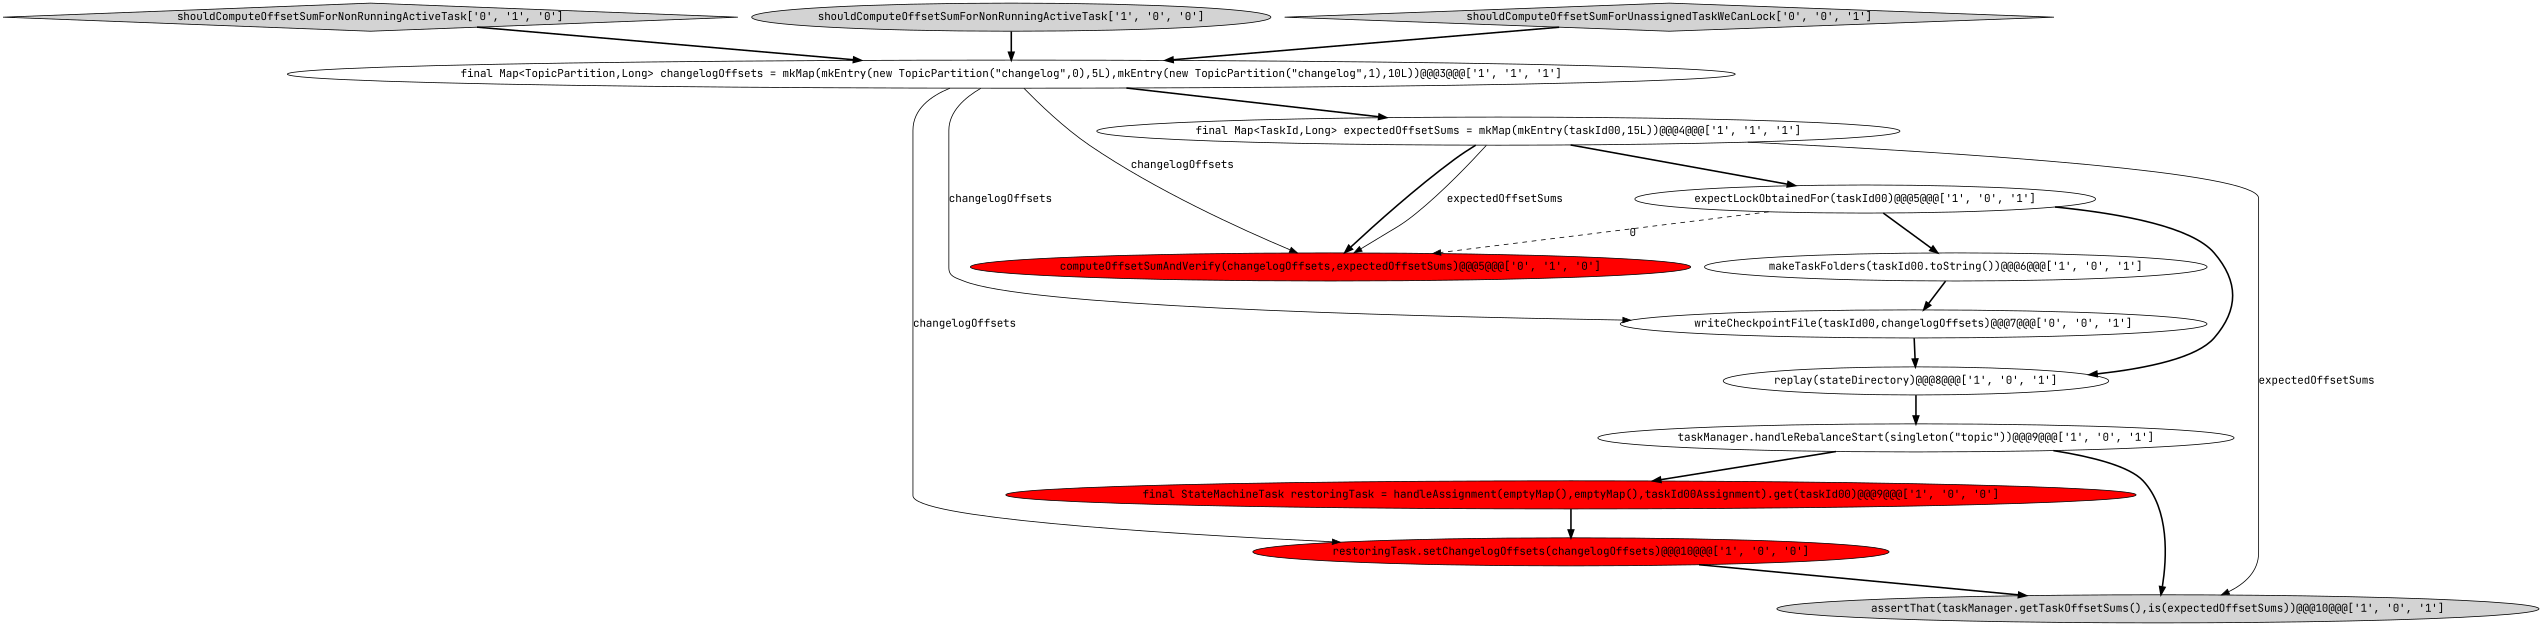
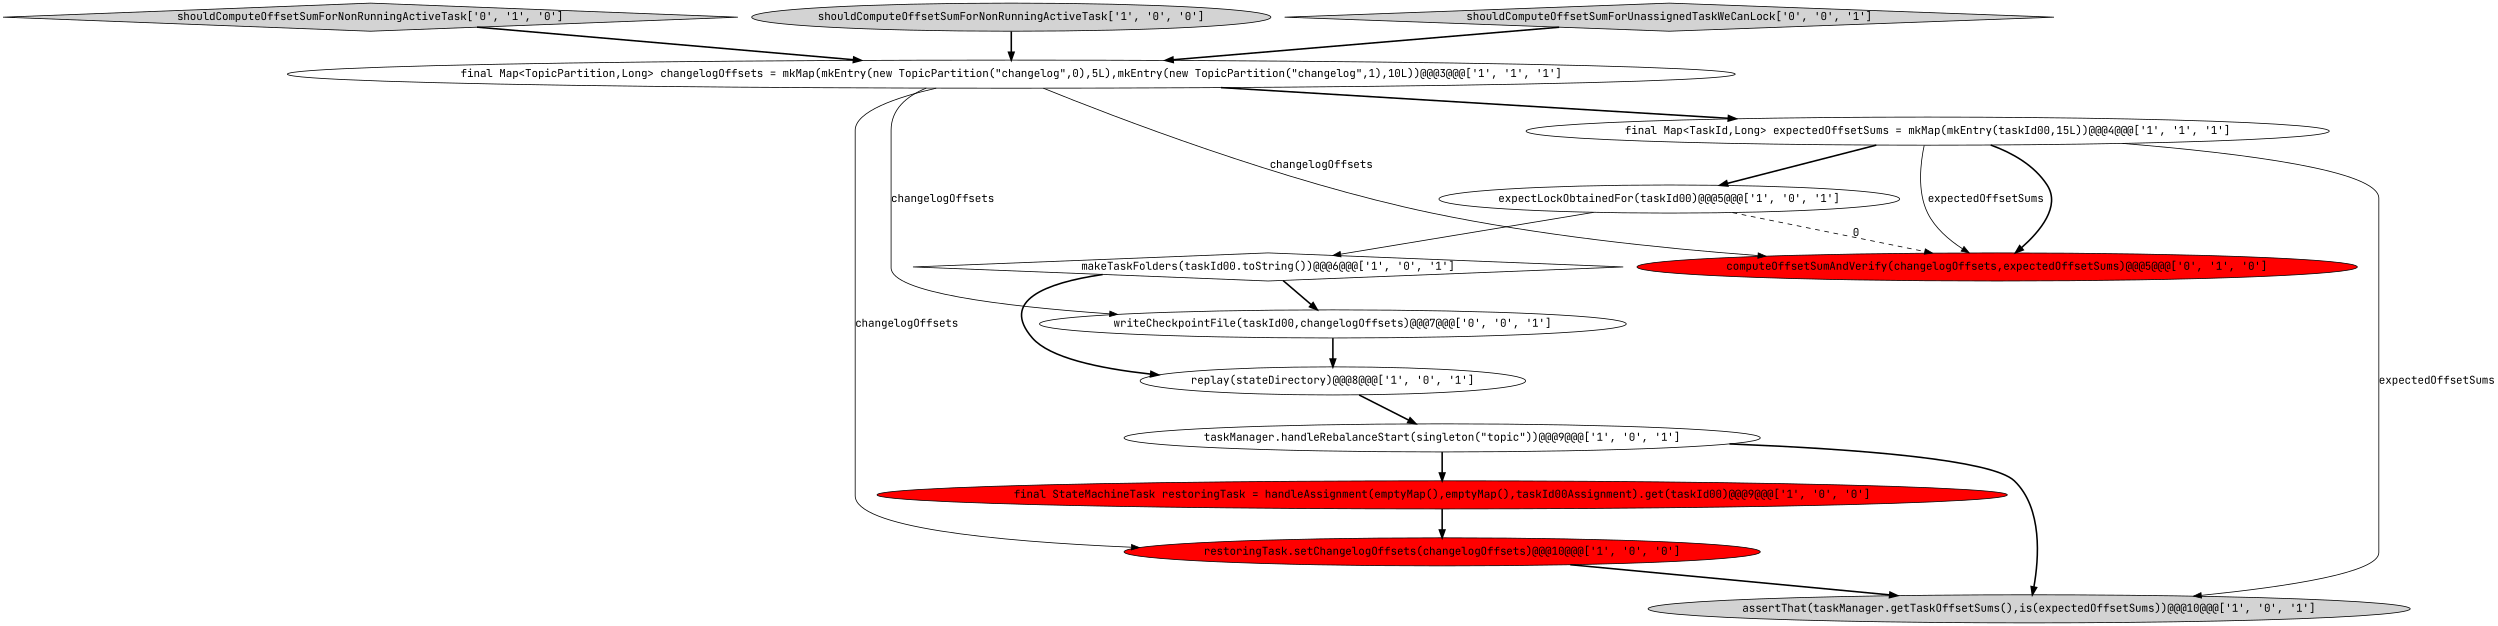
edge "expectLockObtainedFor(taskId00)@@@5@@@['1', '0', '1']" -> "makeTaskFolders(taskId00.toString())@@@6@@@['1', '0', '1']": style bold -> solid
node "makeTaskFolders(taskId00.toString())@@@6@@@['1', '0', '1']": shape ellipse -> diamond
edge "expectLockObtainedFor(taskId00)@@@5@@@['1', '0', '1']" -> "replay(stateDirectory)@@@8@@@['1', '0', '1']": now "makeTaskFolders(taskId00.toString())@@@6@@@['1', '0', '1']" -> "replay(stateDirectory)@@@8@@@['1', '0', '1']"
